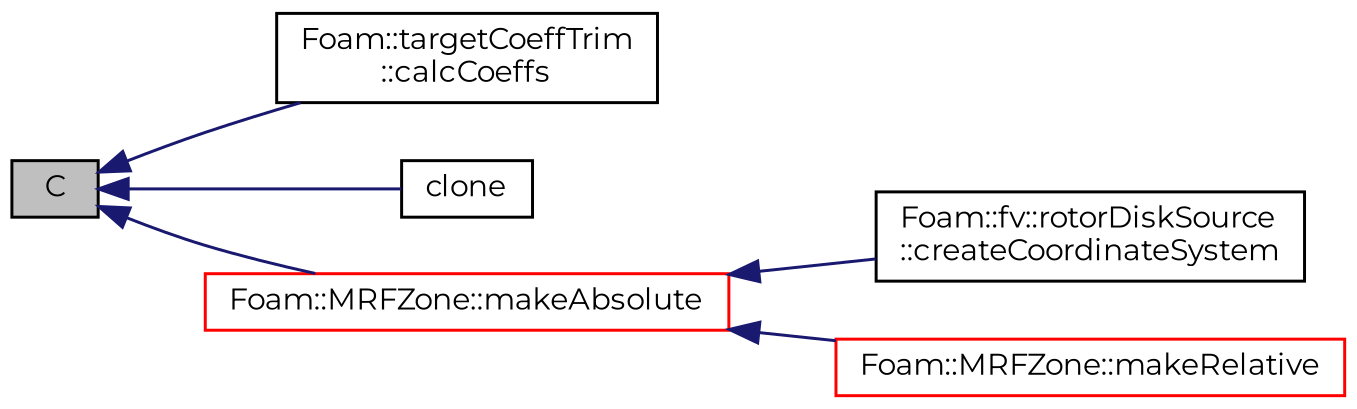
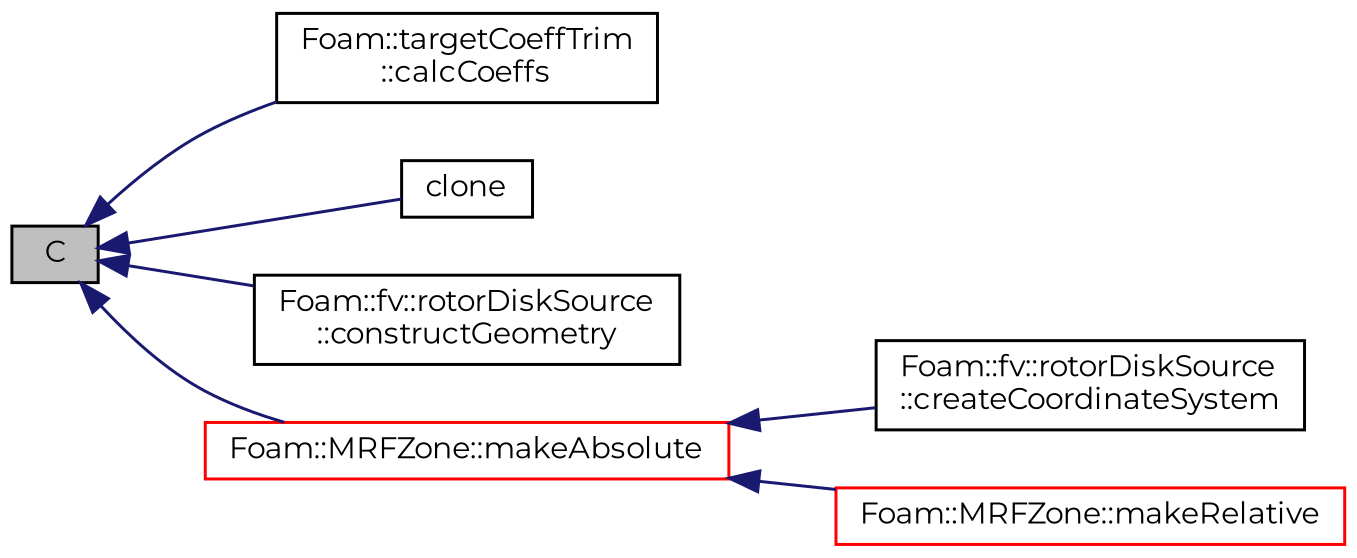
node "Foam::fv::rotorDiskSource ::constructGeometry": added
